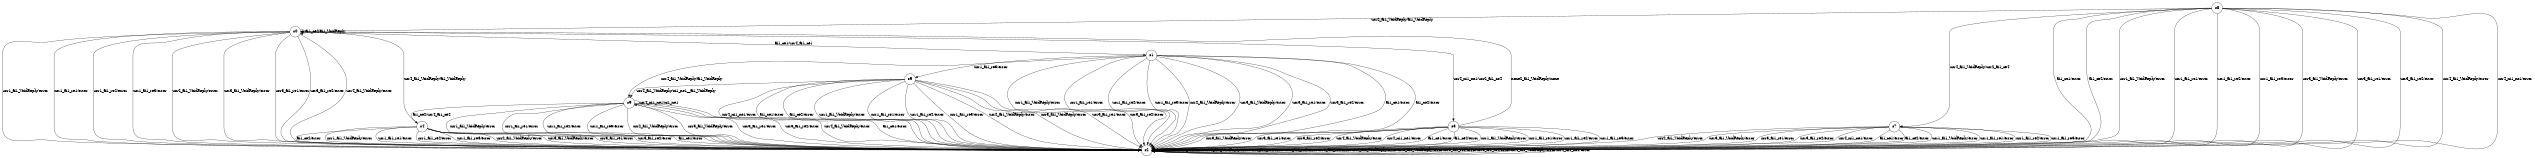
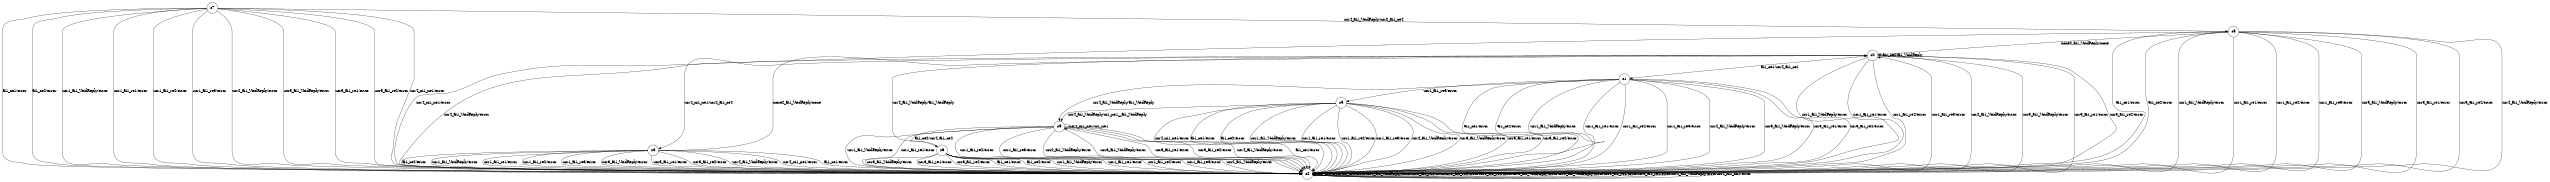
edge "s8" -> "s7": reversed
edge "s8" -> "s0": label "usr2_ai1_VoidReply/ai1_VoidReply" -> "none2_ai1_VoidReply/none"
node "s4": label "s4" -> "s6"
